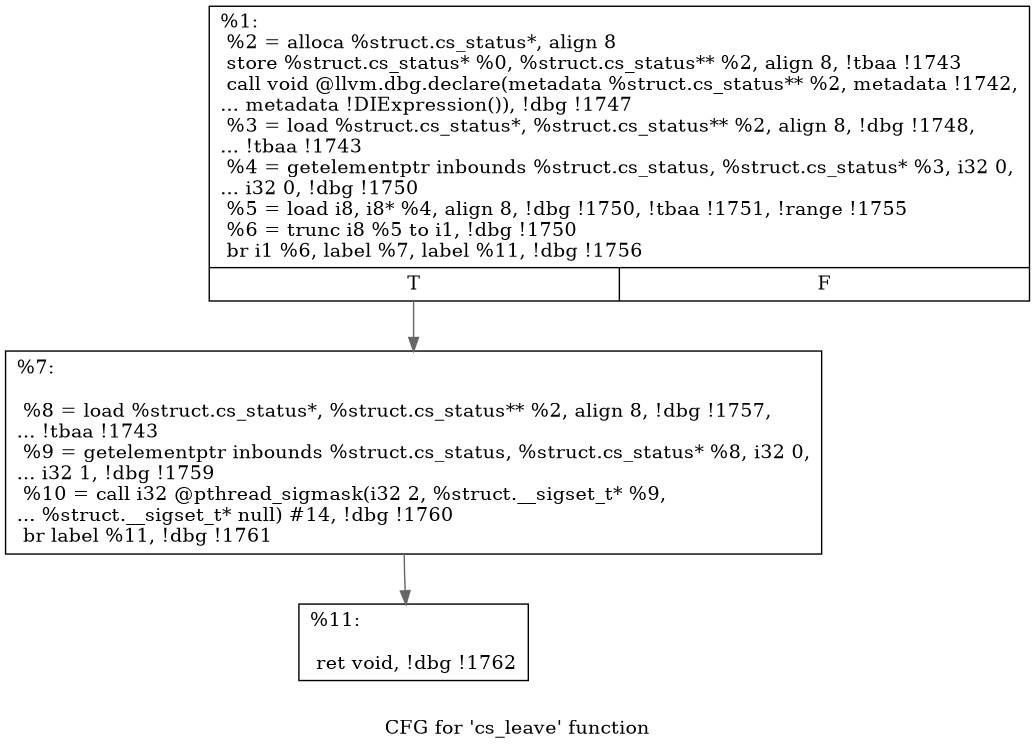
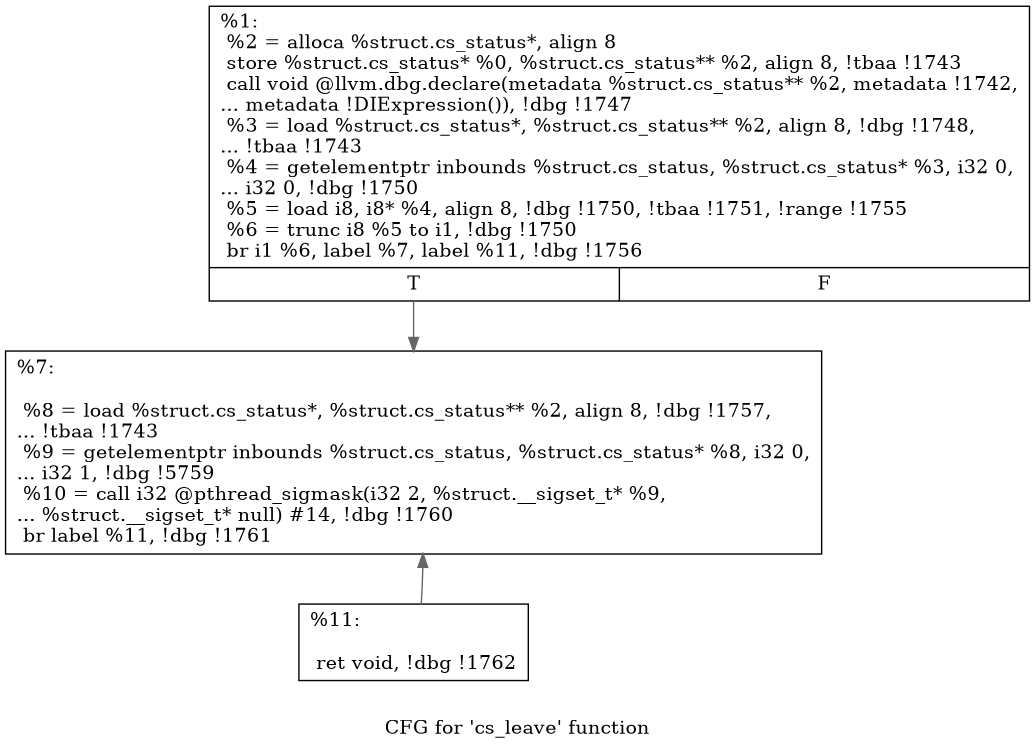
node "%7:": text "... i32 1, !dbg !1759" -> "... i32 1, !dbg !5759"
edge "%7:" -> "%11:": reversed
